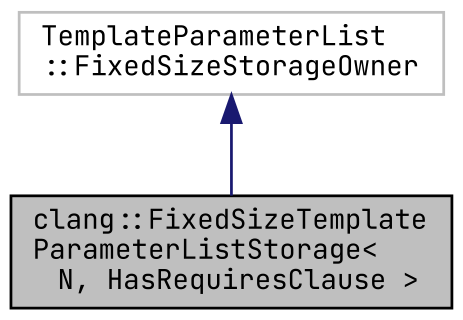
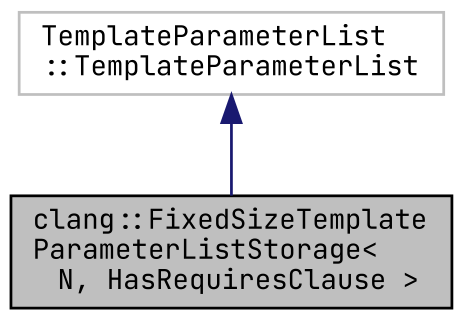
node "TemplateParameterList ::FixedSizeStorageOwner": label "TemplateParameterList ::FixedSizeStorageOwner" -> "TemplateParameterList ::TemplateParameterList"
